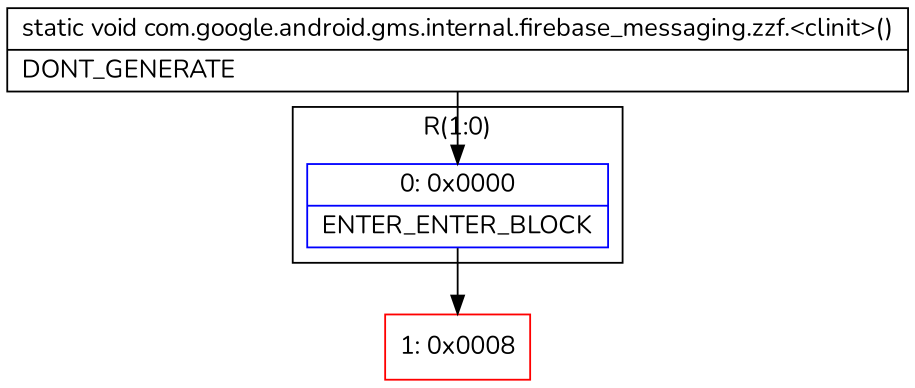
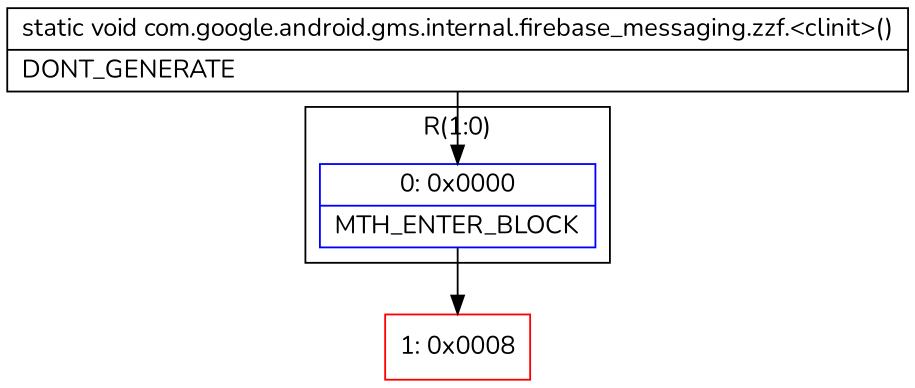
node "0: 0x0000": text "ENTER_ENTER_BLOCK" -> "MTH_ENTER_BLOCK"
